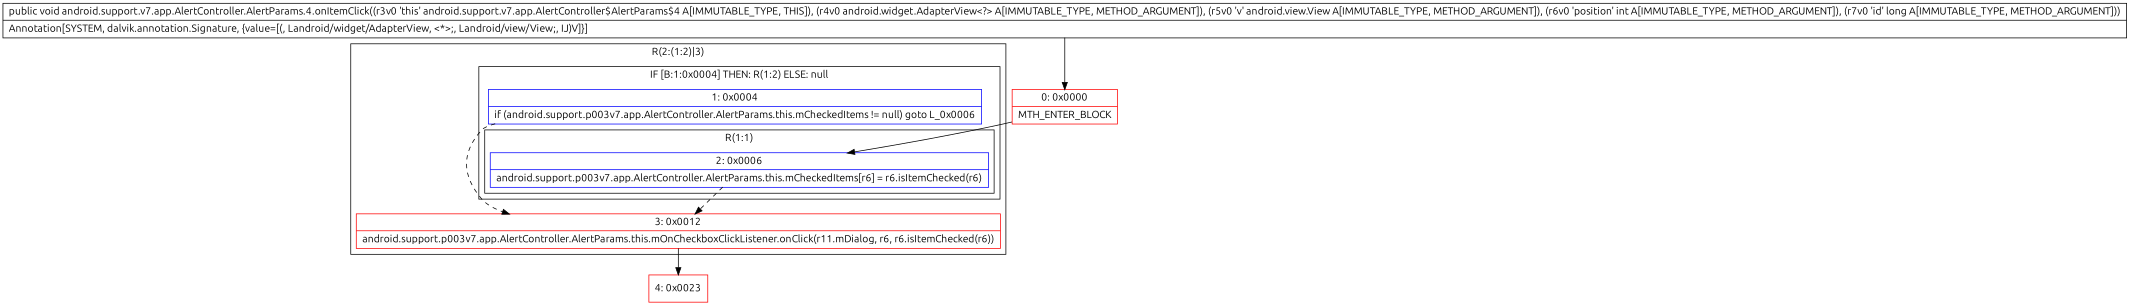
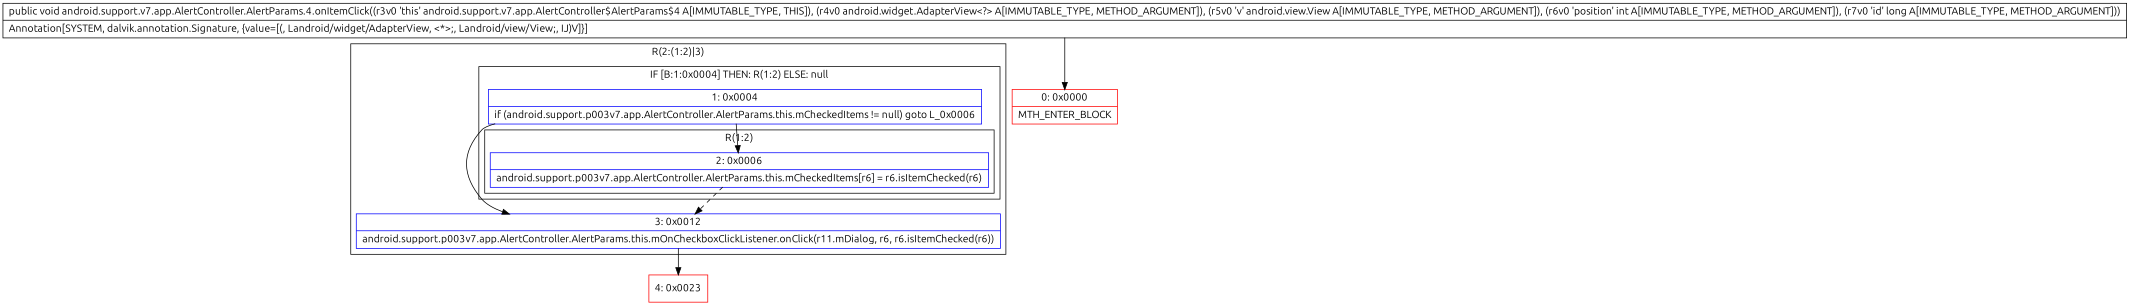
cluster "R(1:1)": label "R(1:1)" -> "R(1:2)"
edge "0: 0x0000" -> "2: 0x0006": now "1: 0x0004" -> "2: 0x0006"
edge "1: 0x0004" -> "3: 0x0012": style dashed -> solid
node "3: 0x0012": color red -> blue
